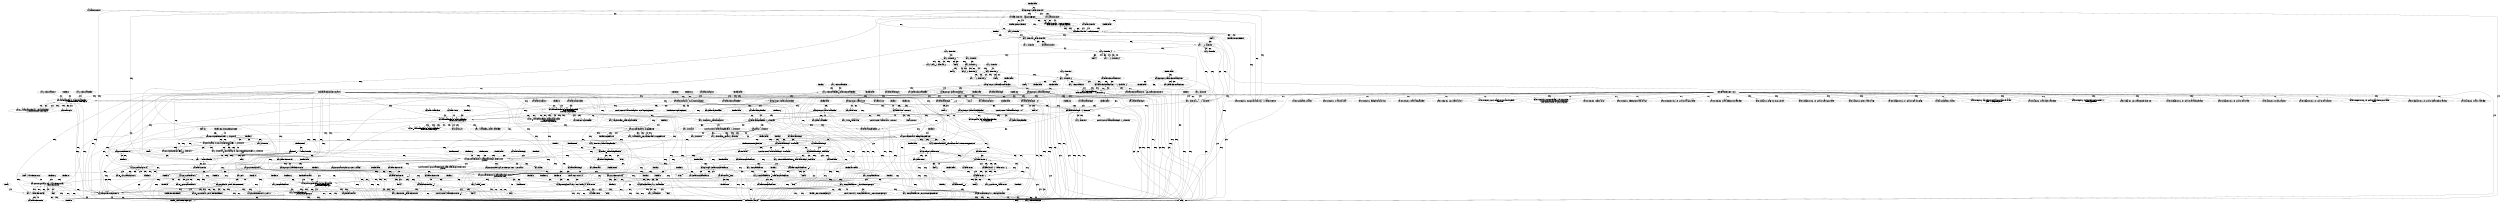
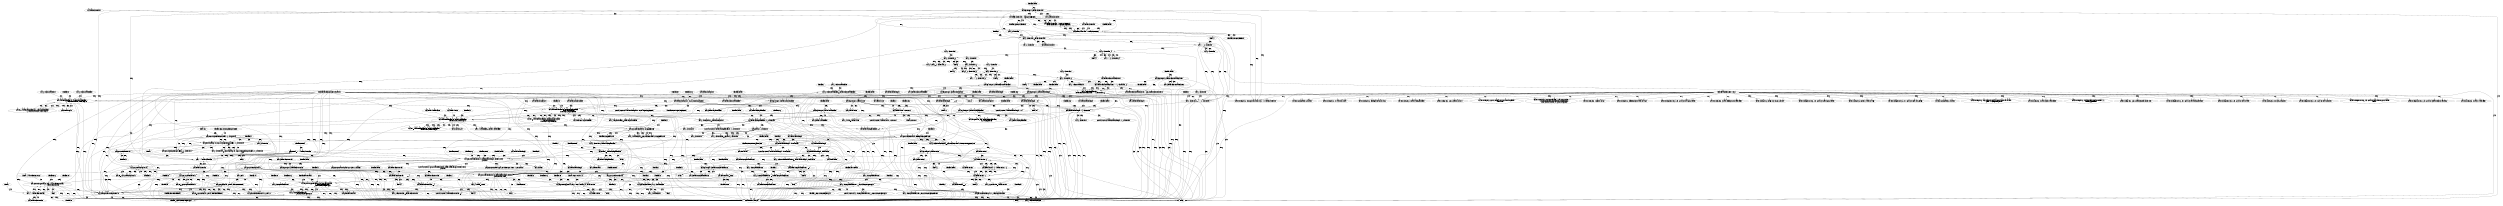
edge "(Call,header.nb_snapshots > QCOW_MAX_SNAPSHOTS)" -> "(Identifier,QCOW_MAX_SNAPSHOTS)": removed, label "CFG:"
node "(Call,qcow2_refcount_close(bs))": label "(Call,qcow2_refcount_close(bs))" -> "(Lazy,qcow2_refcount_close(bs))"
